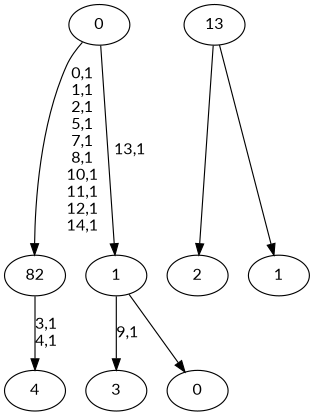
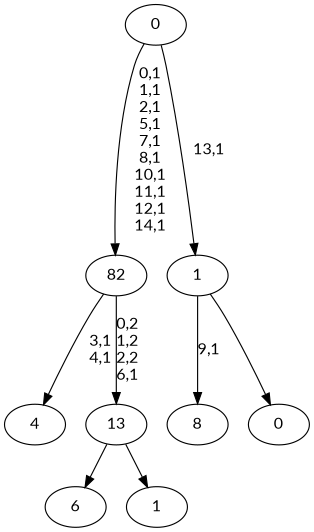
node "2": label "2" -> "6"
edge "82" -> "13": added, label "0,2 1,2 2,2 6,1"
node "3": label "3" -> "8"
